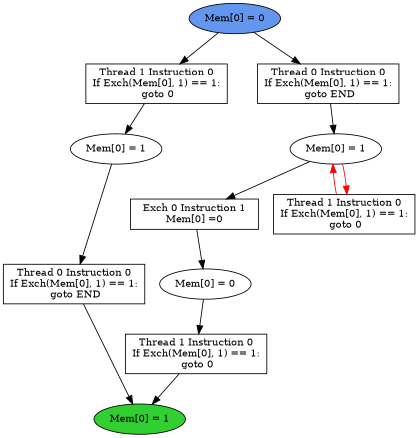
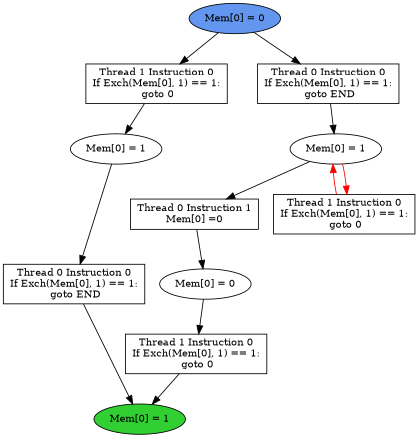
node "Exch 0 Instruction 1 Mem[0] =0": label "Exch 0 Instruction 1 Mem[0] =0" -> "Thread 0 Instruction 1 Mem[0] =0"
